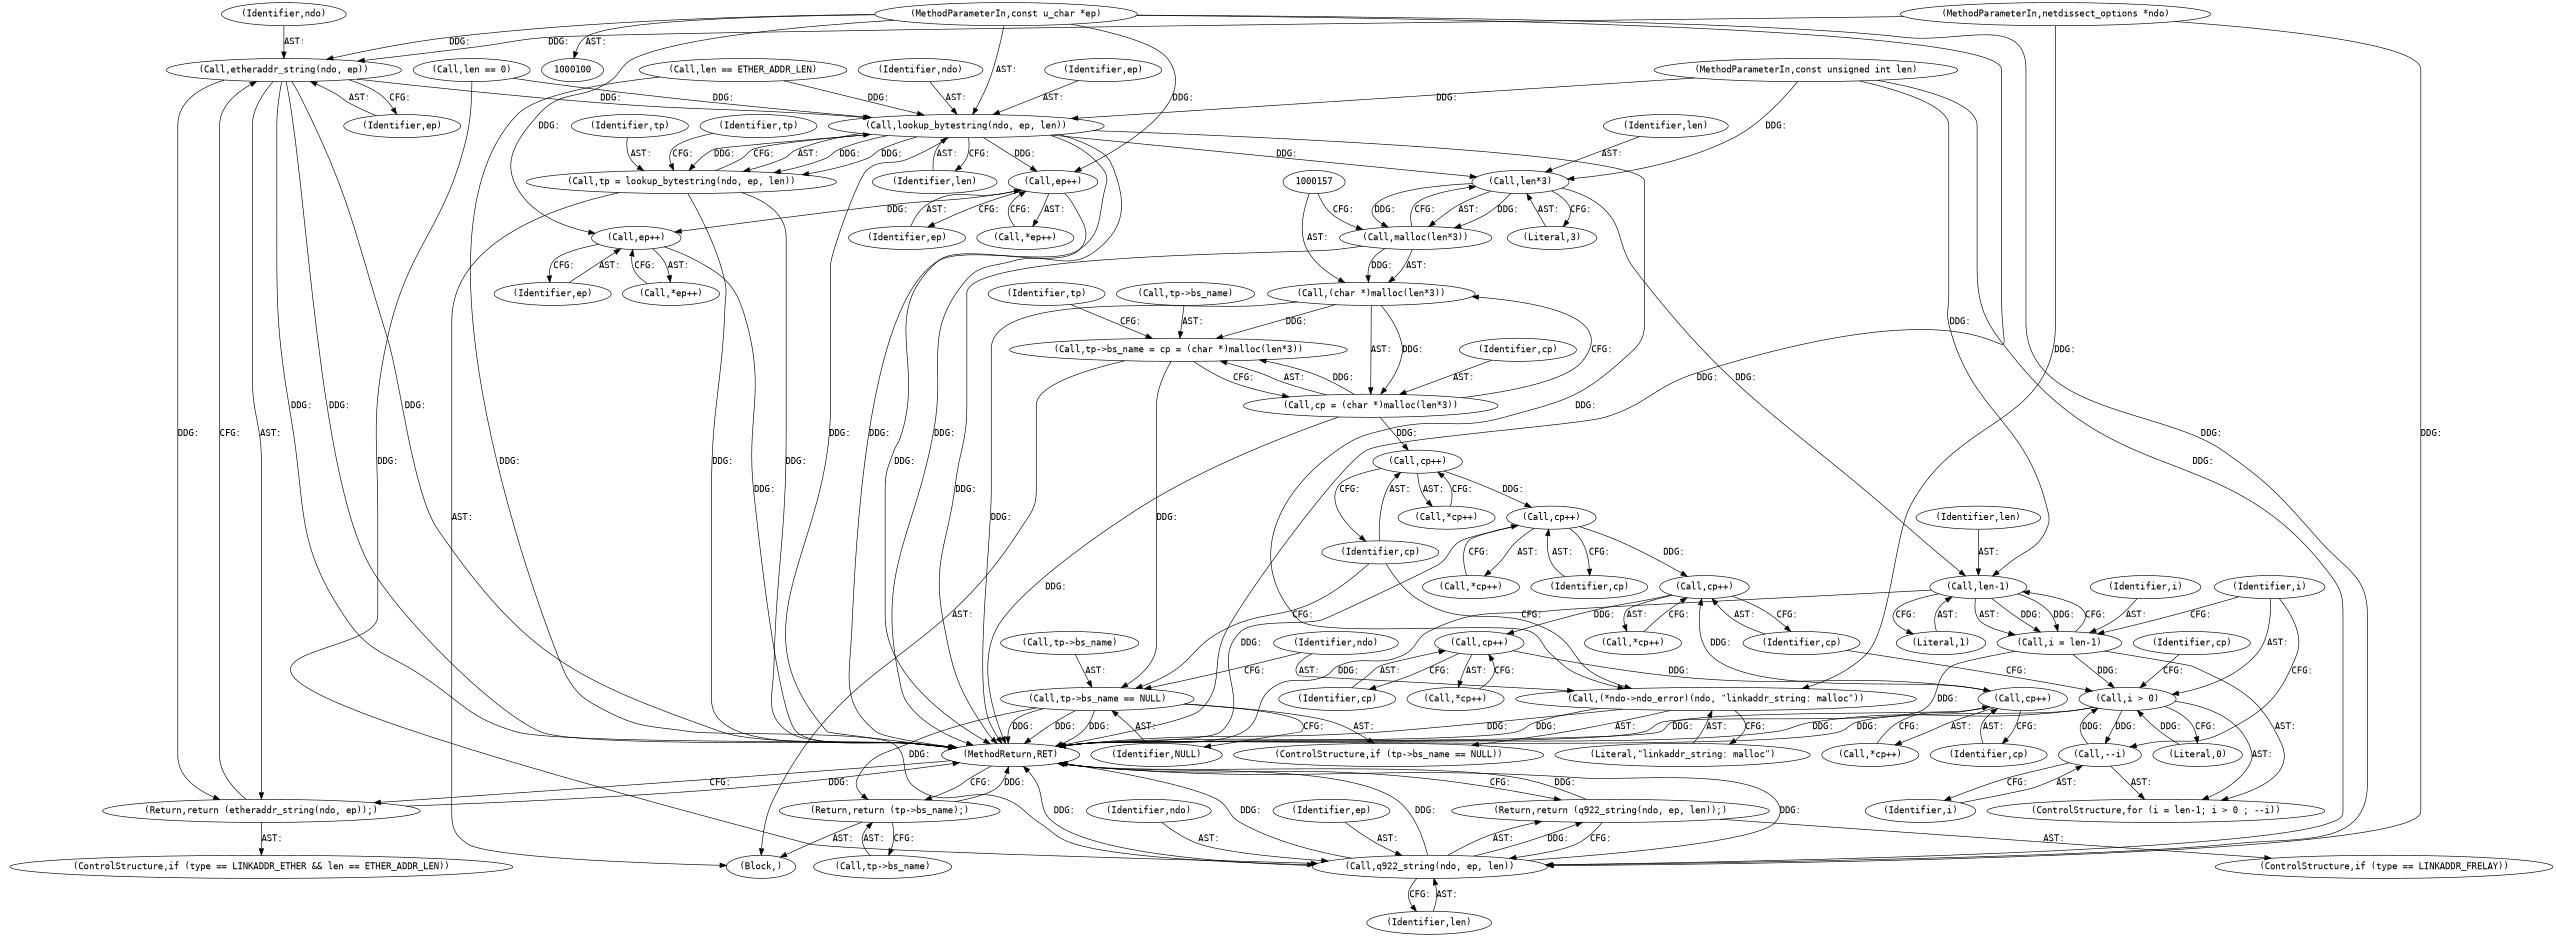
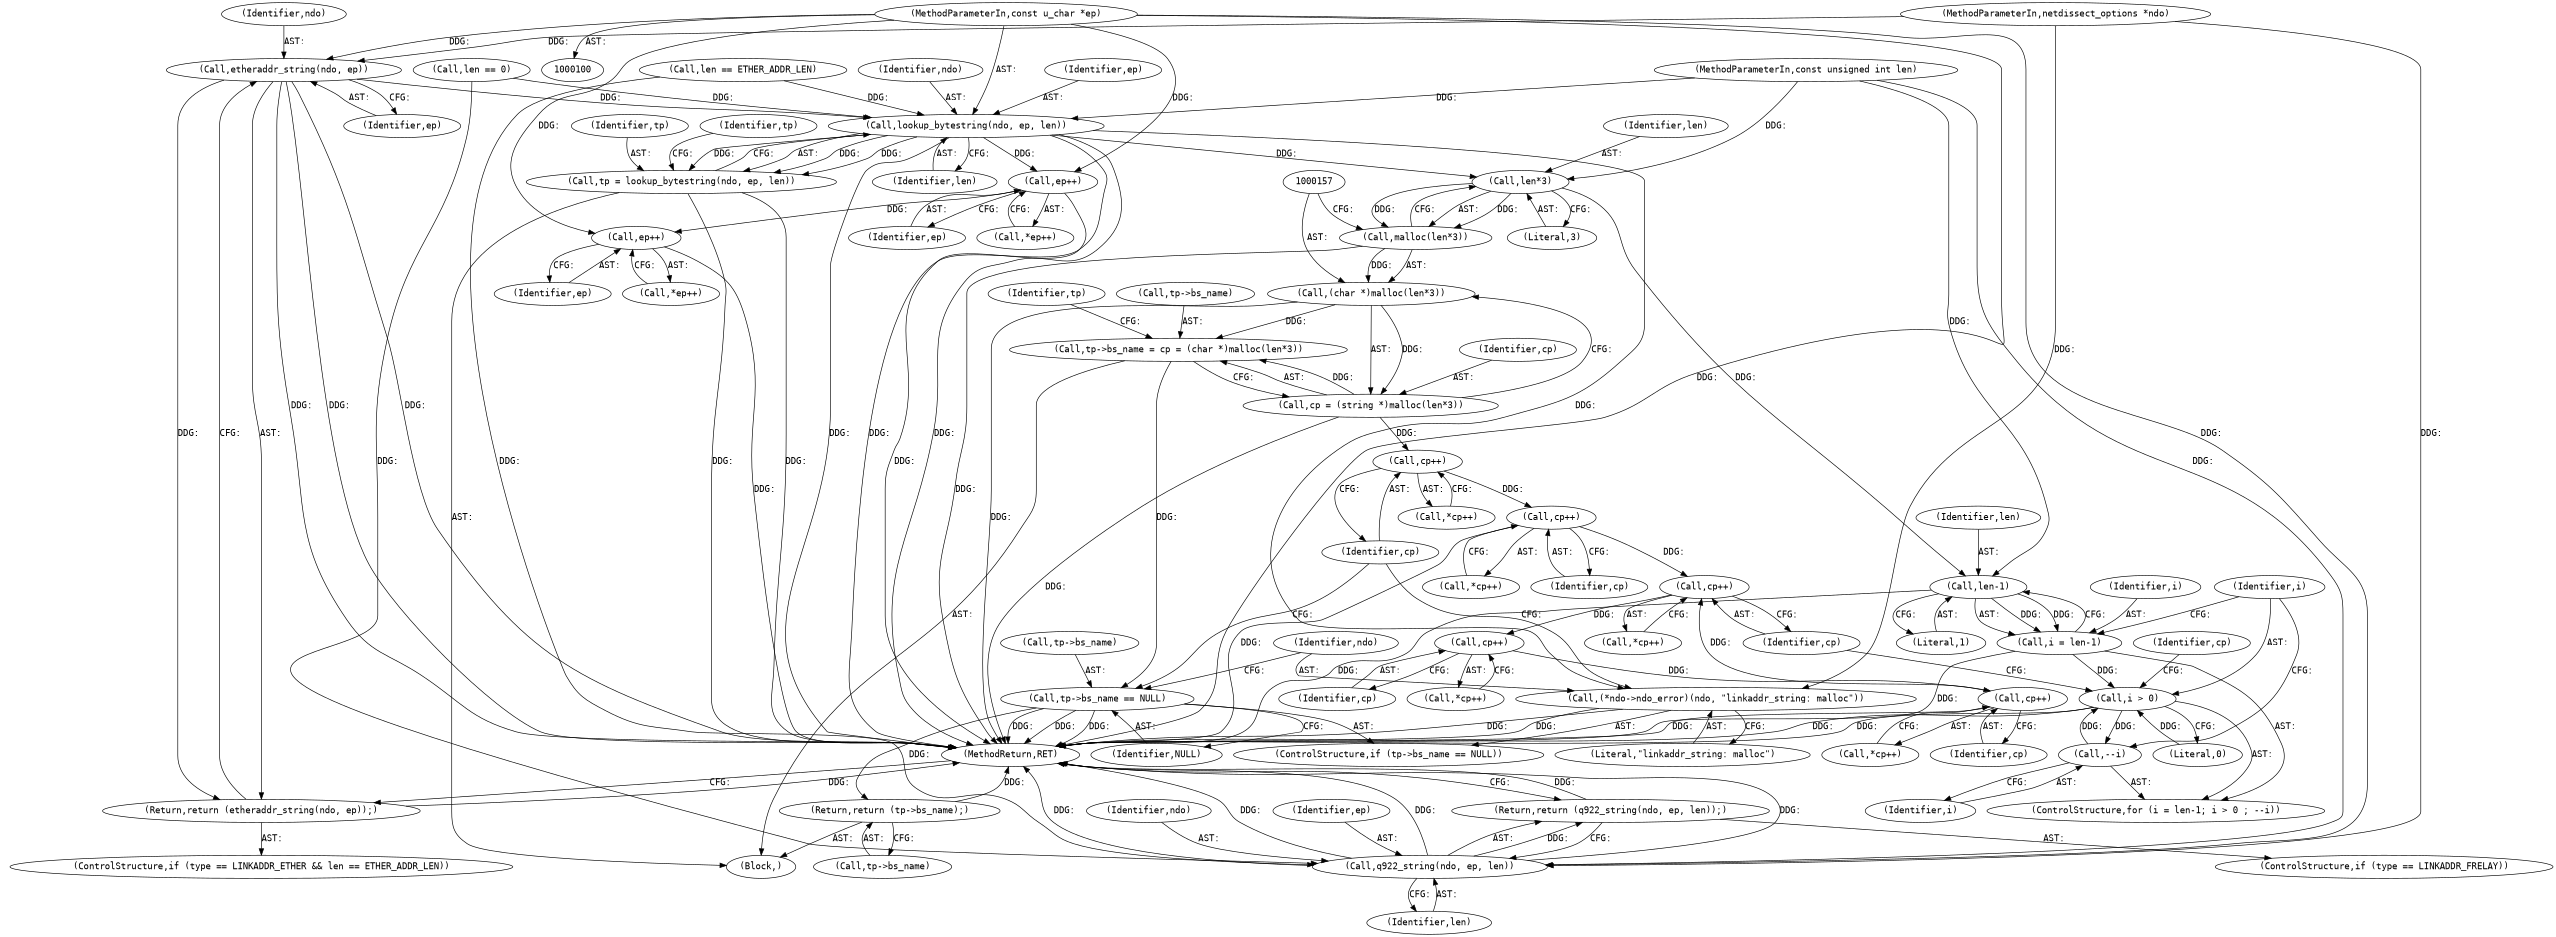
node "(Call,cp = (char *)malloc(len*3))": label "(Call,cp = (char *)malloc(len*3))" -> "(Call,cp = (string *)malloc(len*3))"
edge "(MethodReturn,RET)" -> "(Return,return (tp->bs_name);)": removed, label "CFG:"
